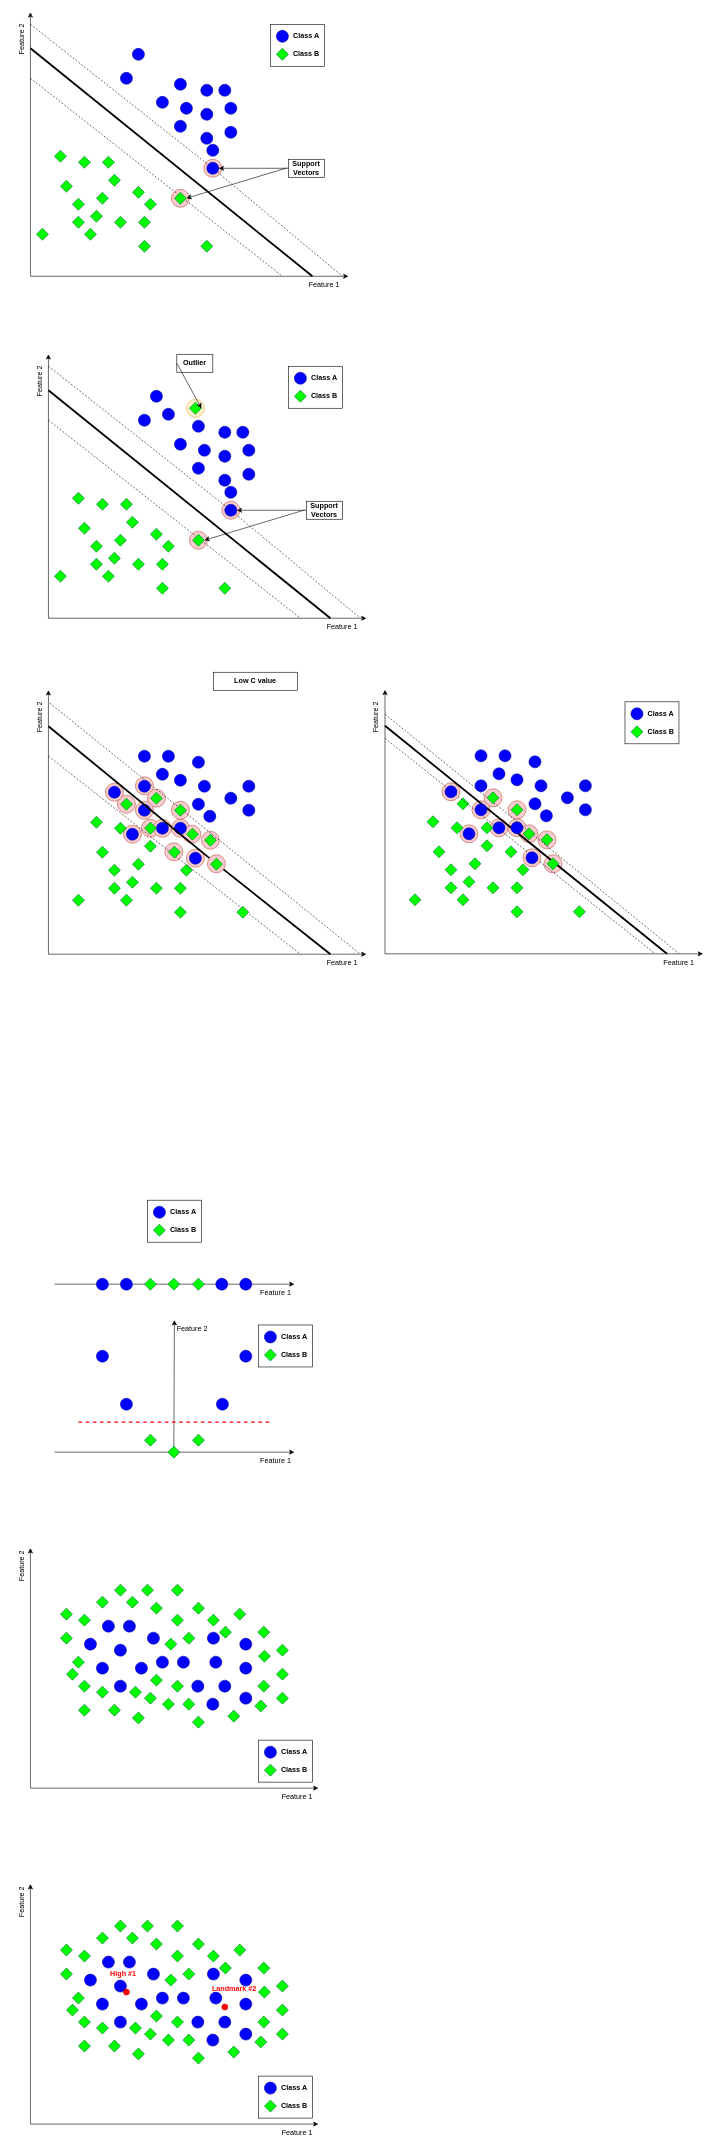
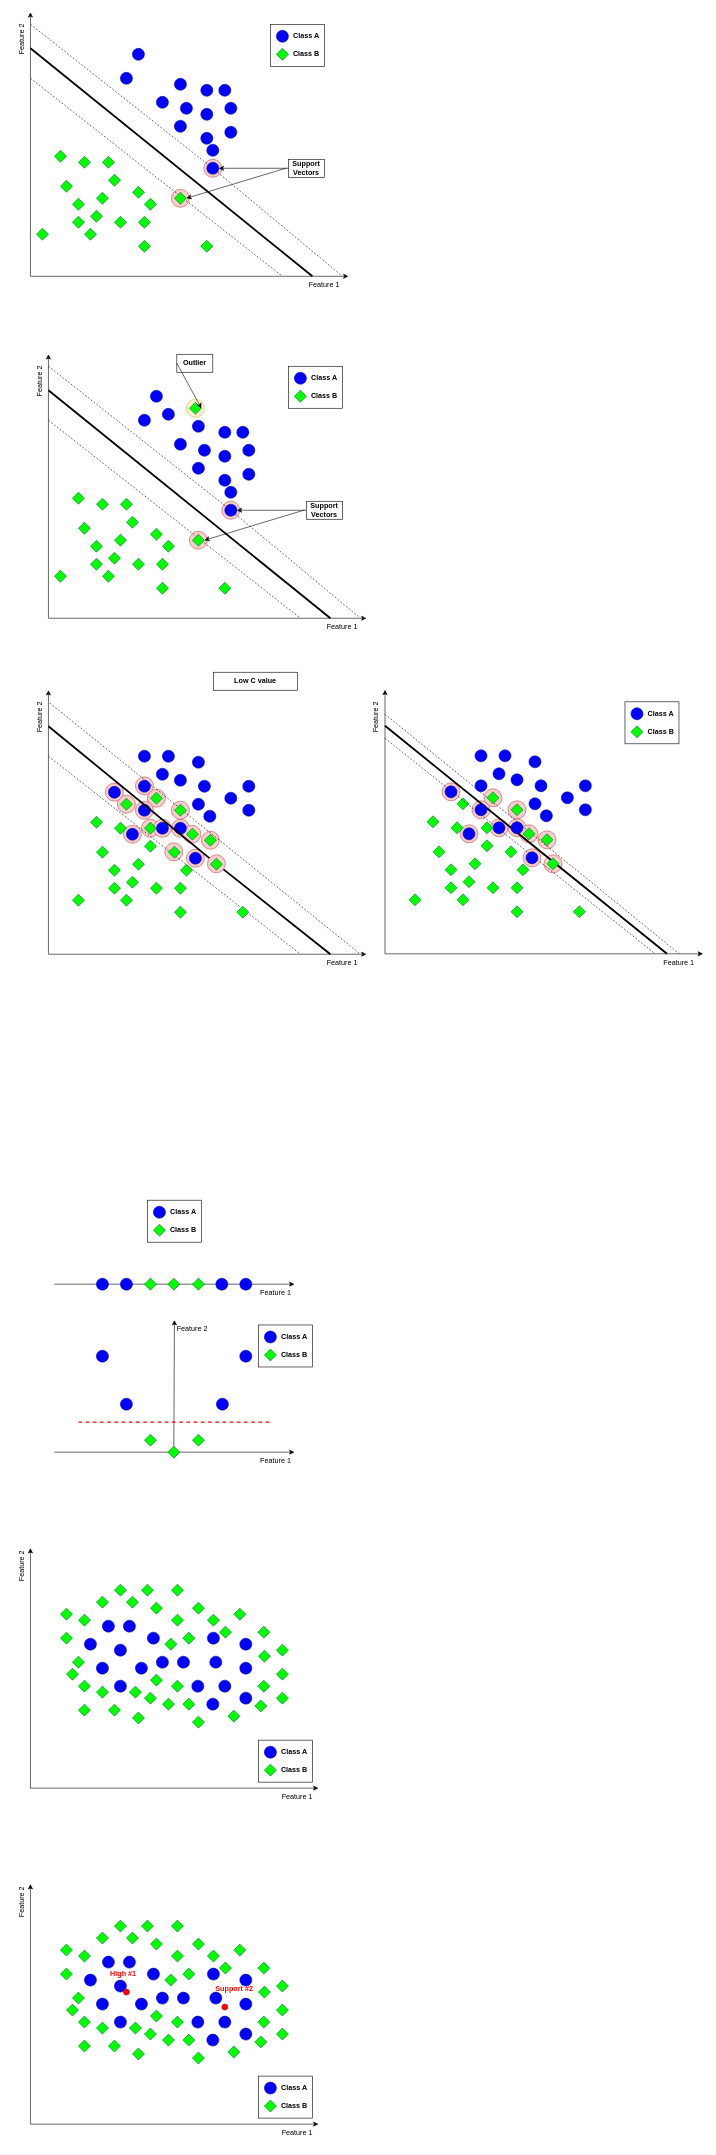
node "Landmark #2": label "Landmark #2" -> "Support #2"
